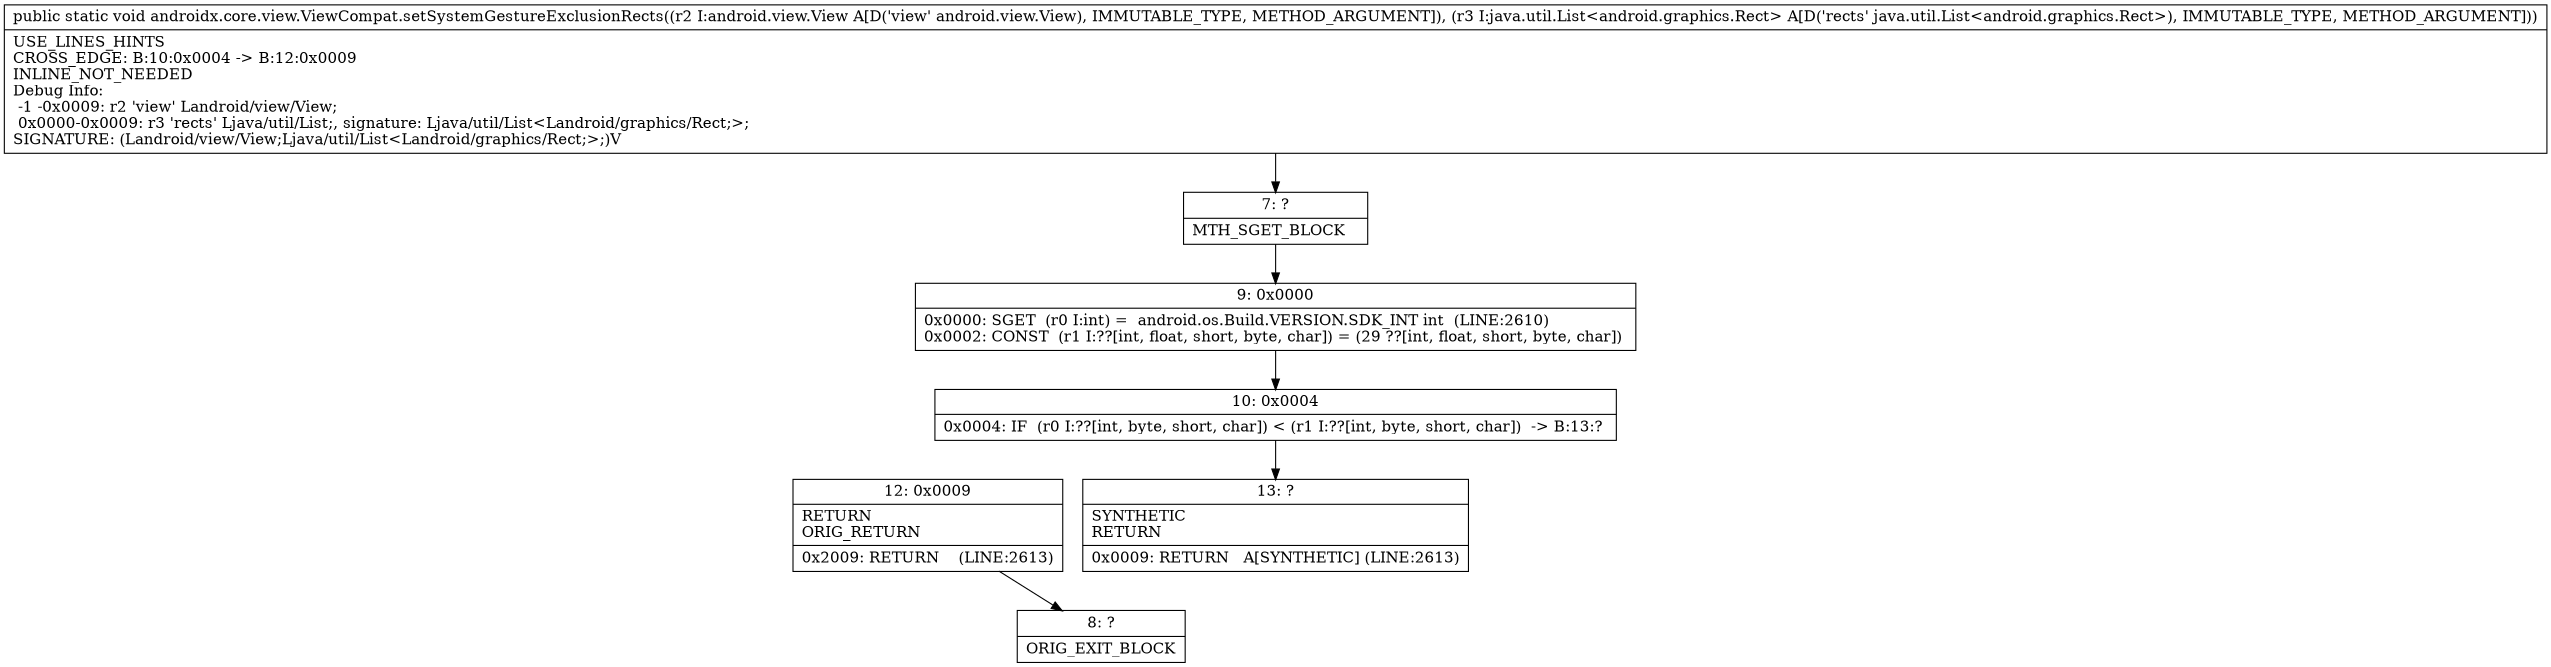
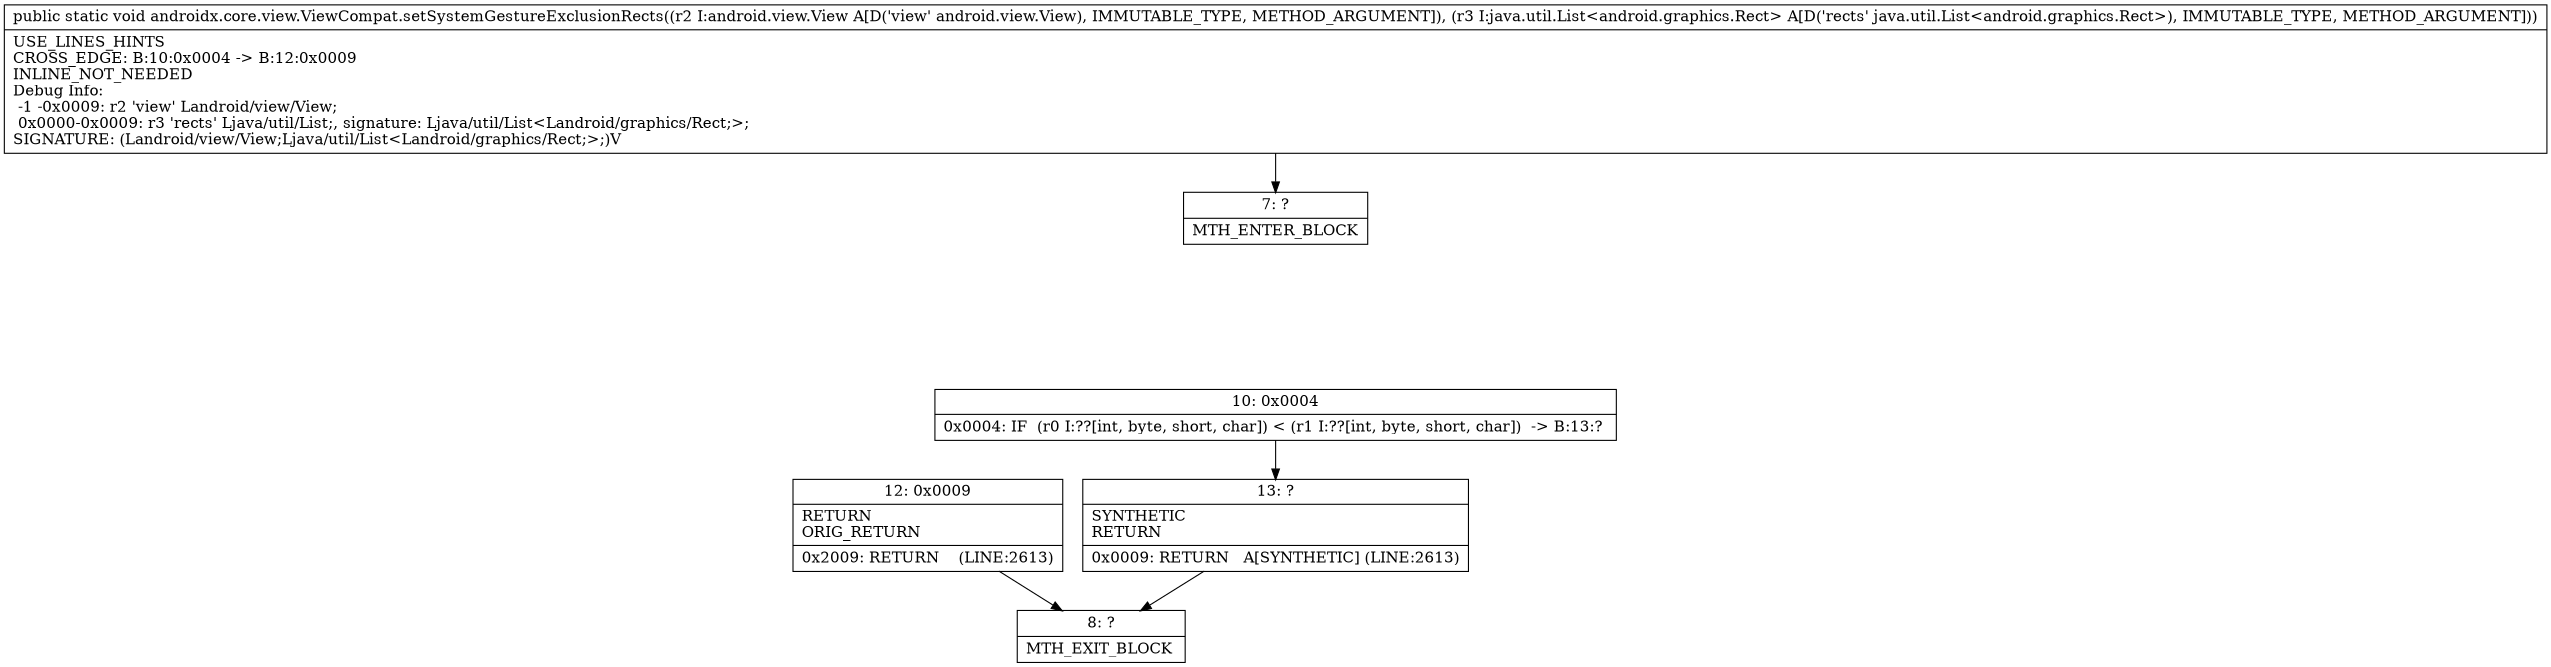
node "7: ?": text "MTH_SGET_BLOCK" -> "MTH_ENTER_BLOCK"
node "9: 0x0000": removed
edge "13: ?" -> "8: ?": added
node "8: ?": text "ORIG_EXIT_BLOCK" -> "MTH_EXIT_BLOCK"
